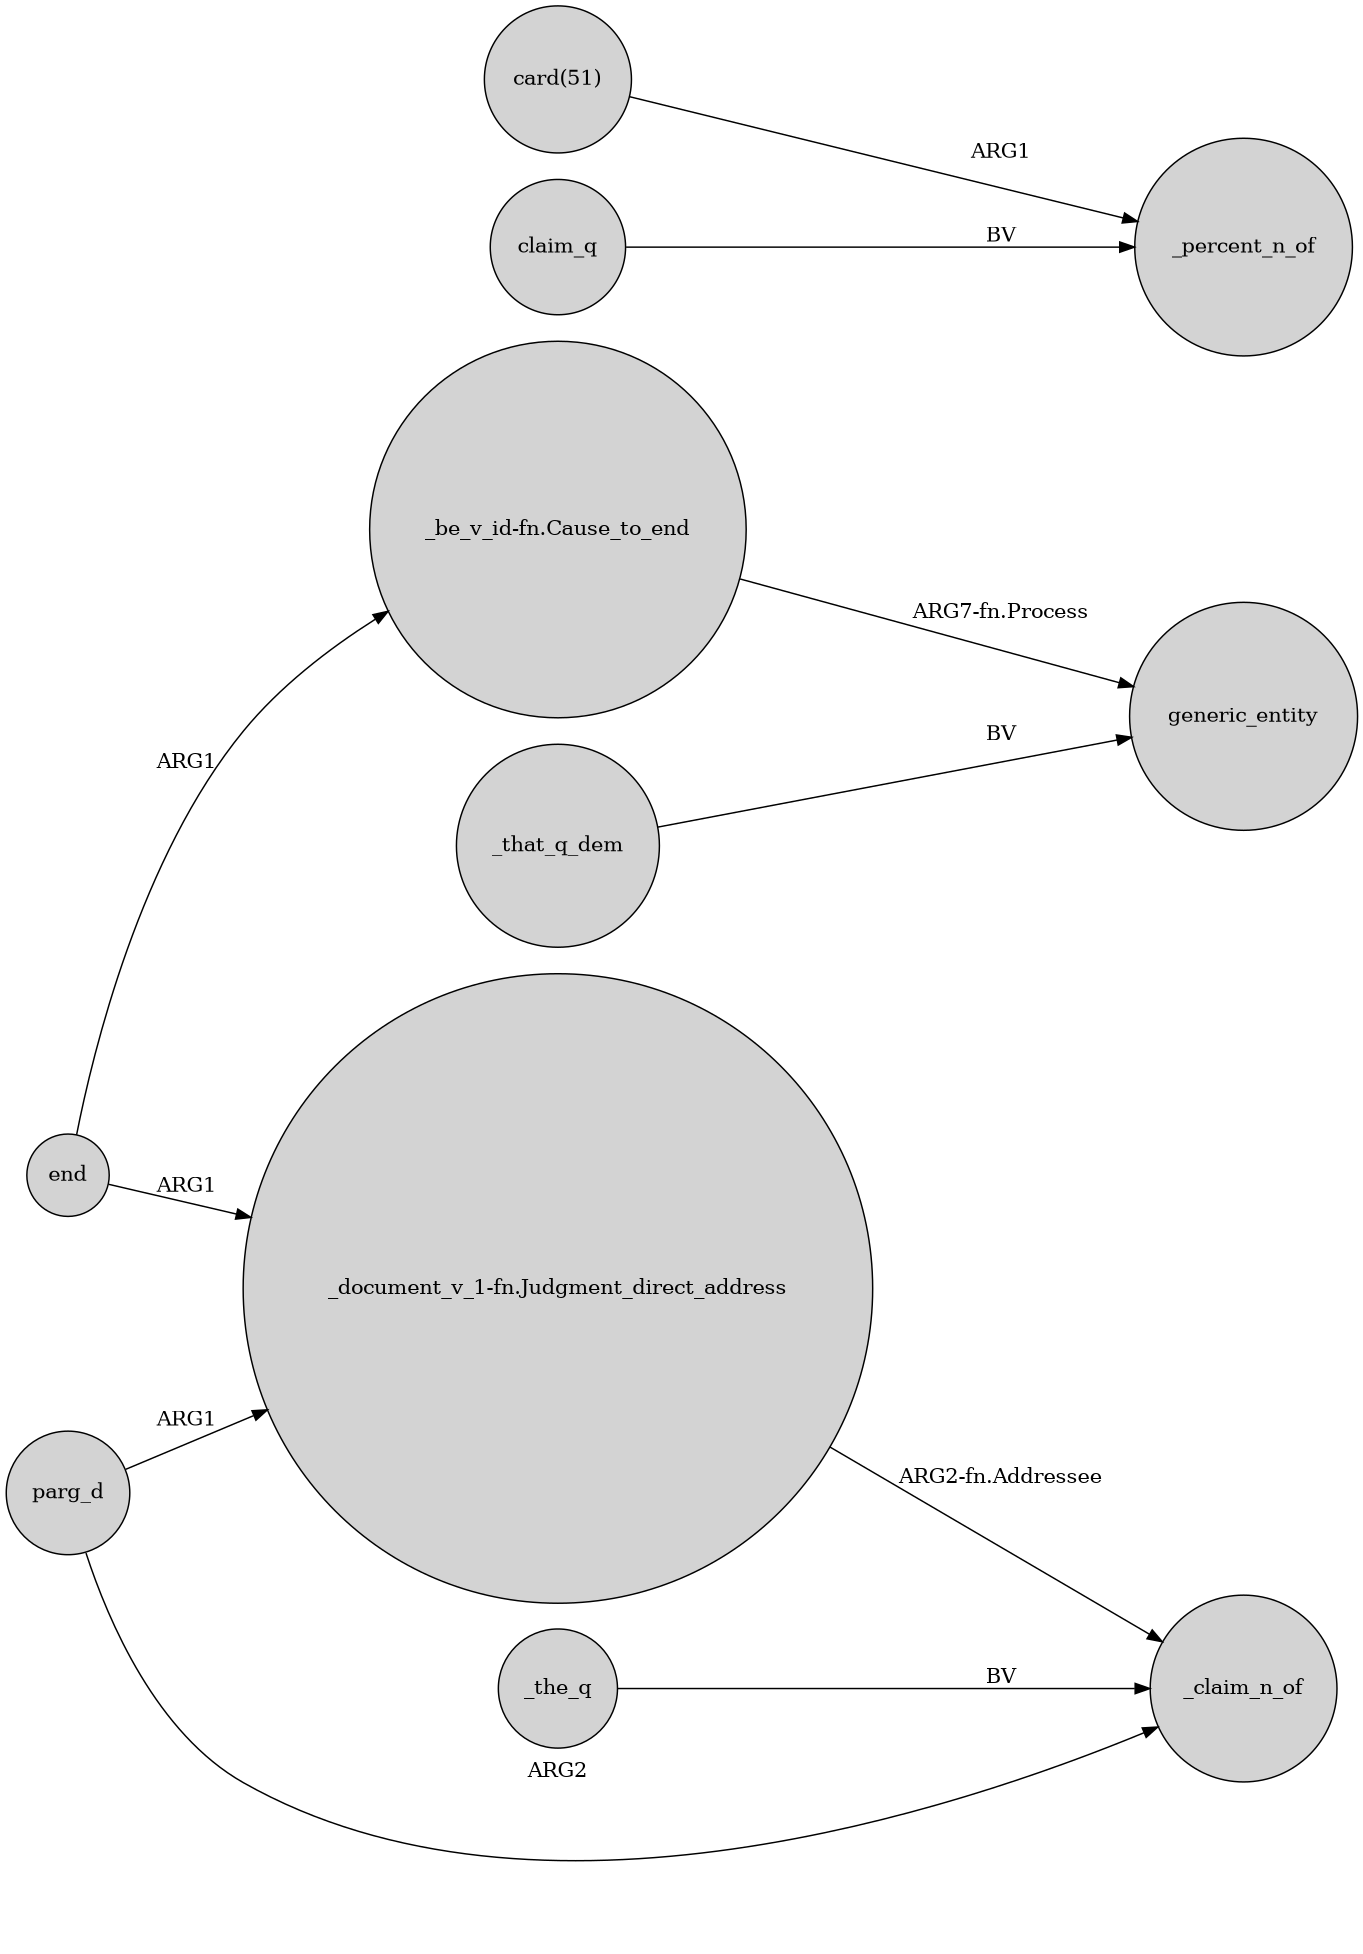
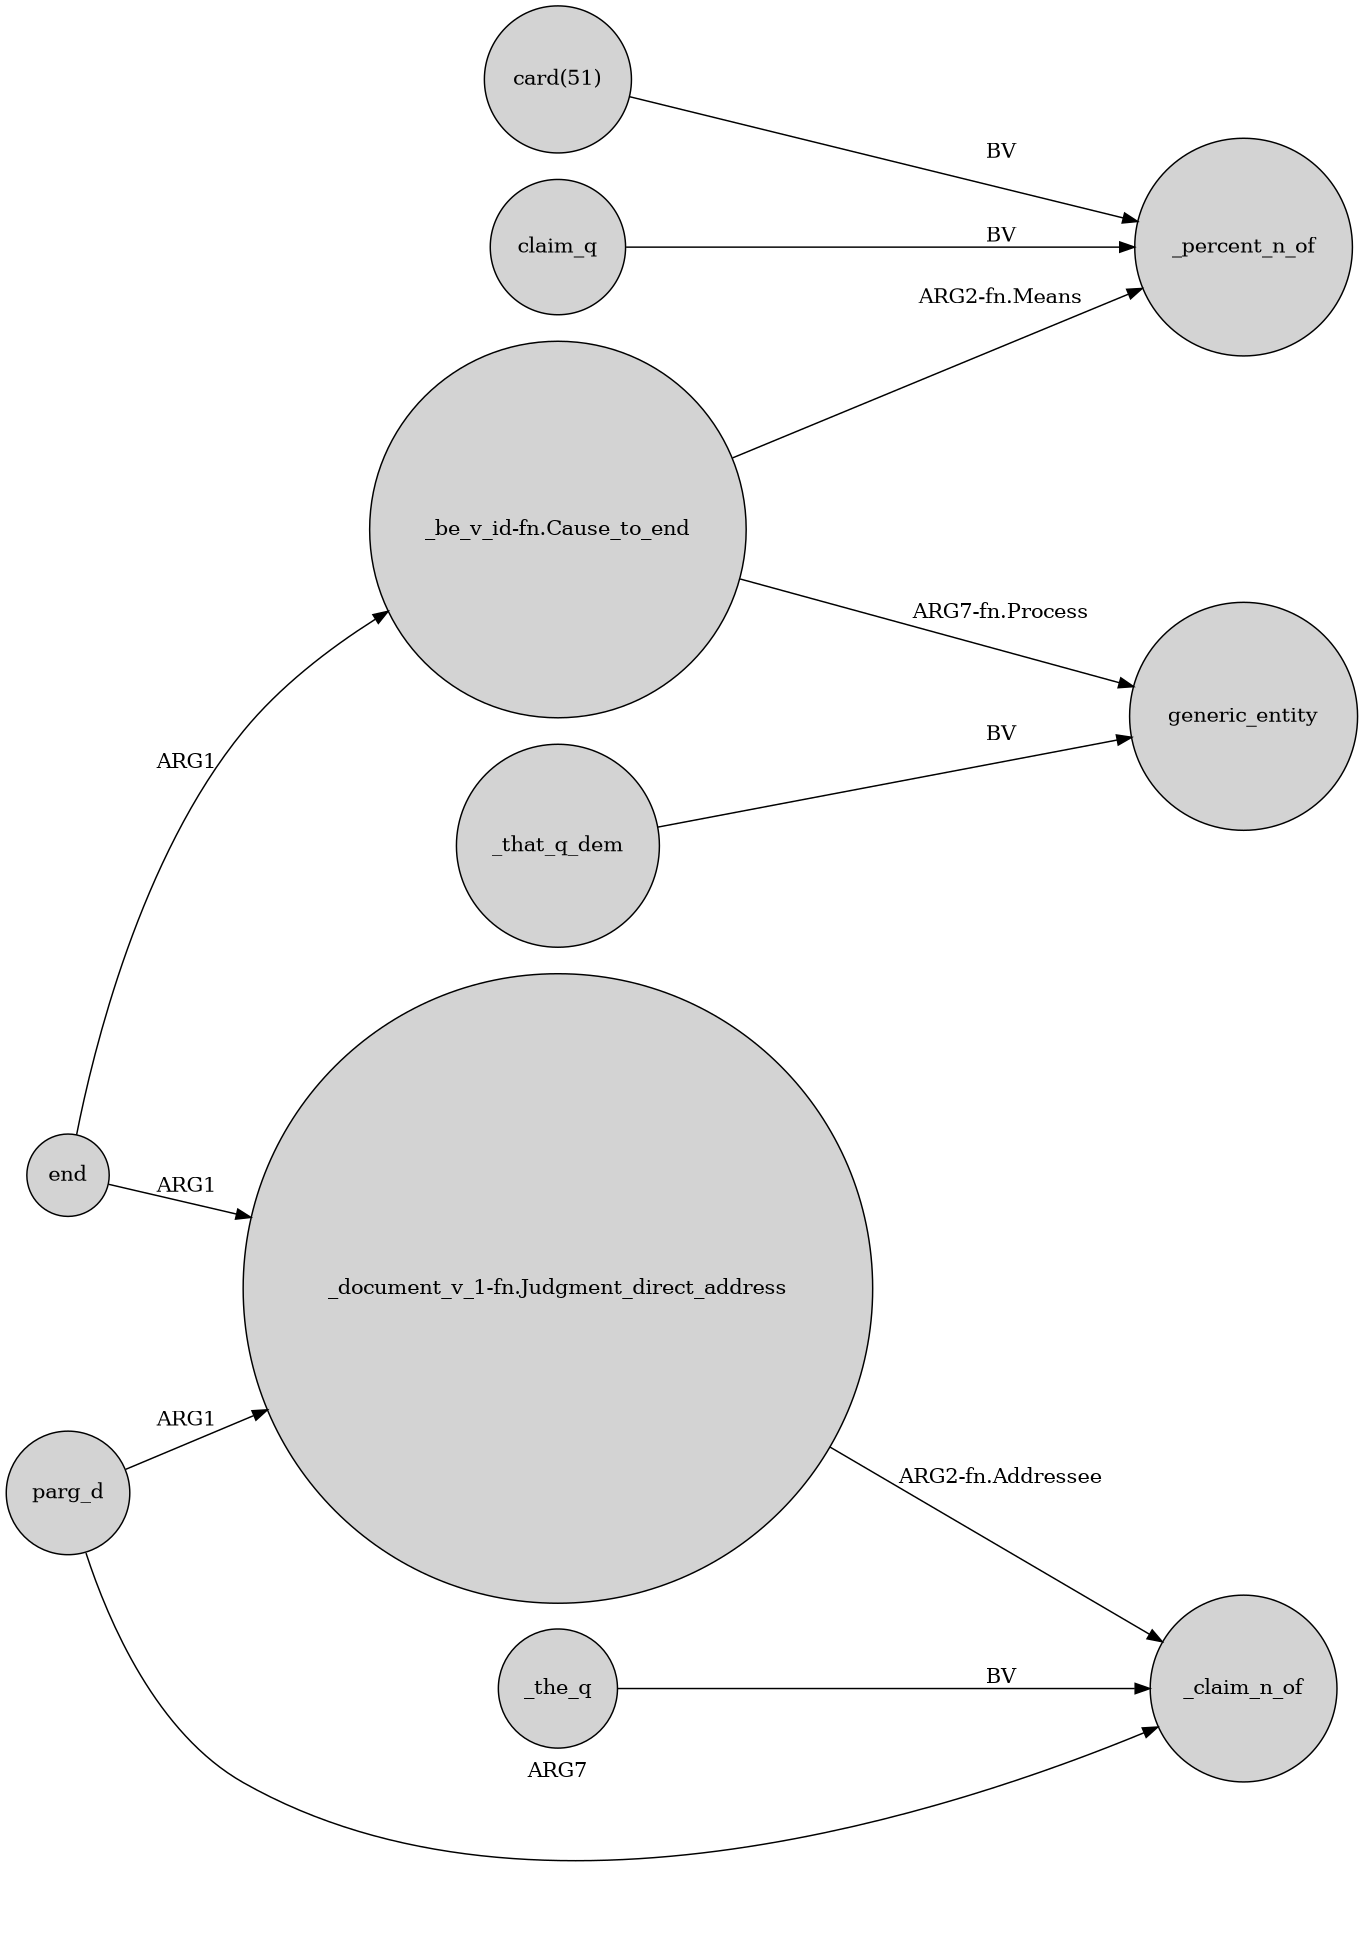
edge "card(51)" -> "_percent_n_of": label "ARG1" -> "BV"
edge "_be_v_id-fn.Cause_to_end" -> "_percent_n_of": added, label "ARG2-fn.Means"
edge "parg_d" -> "_claim_n_of": label "ARG2" -> "ARG7"
